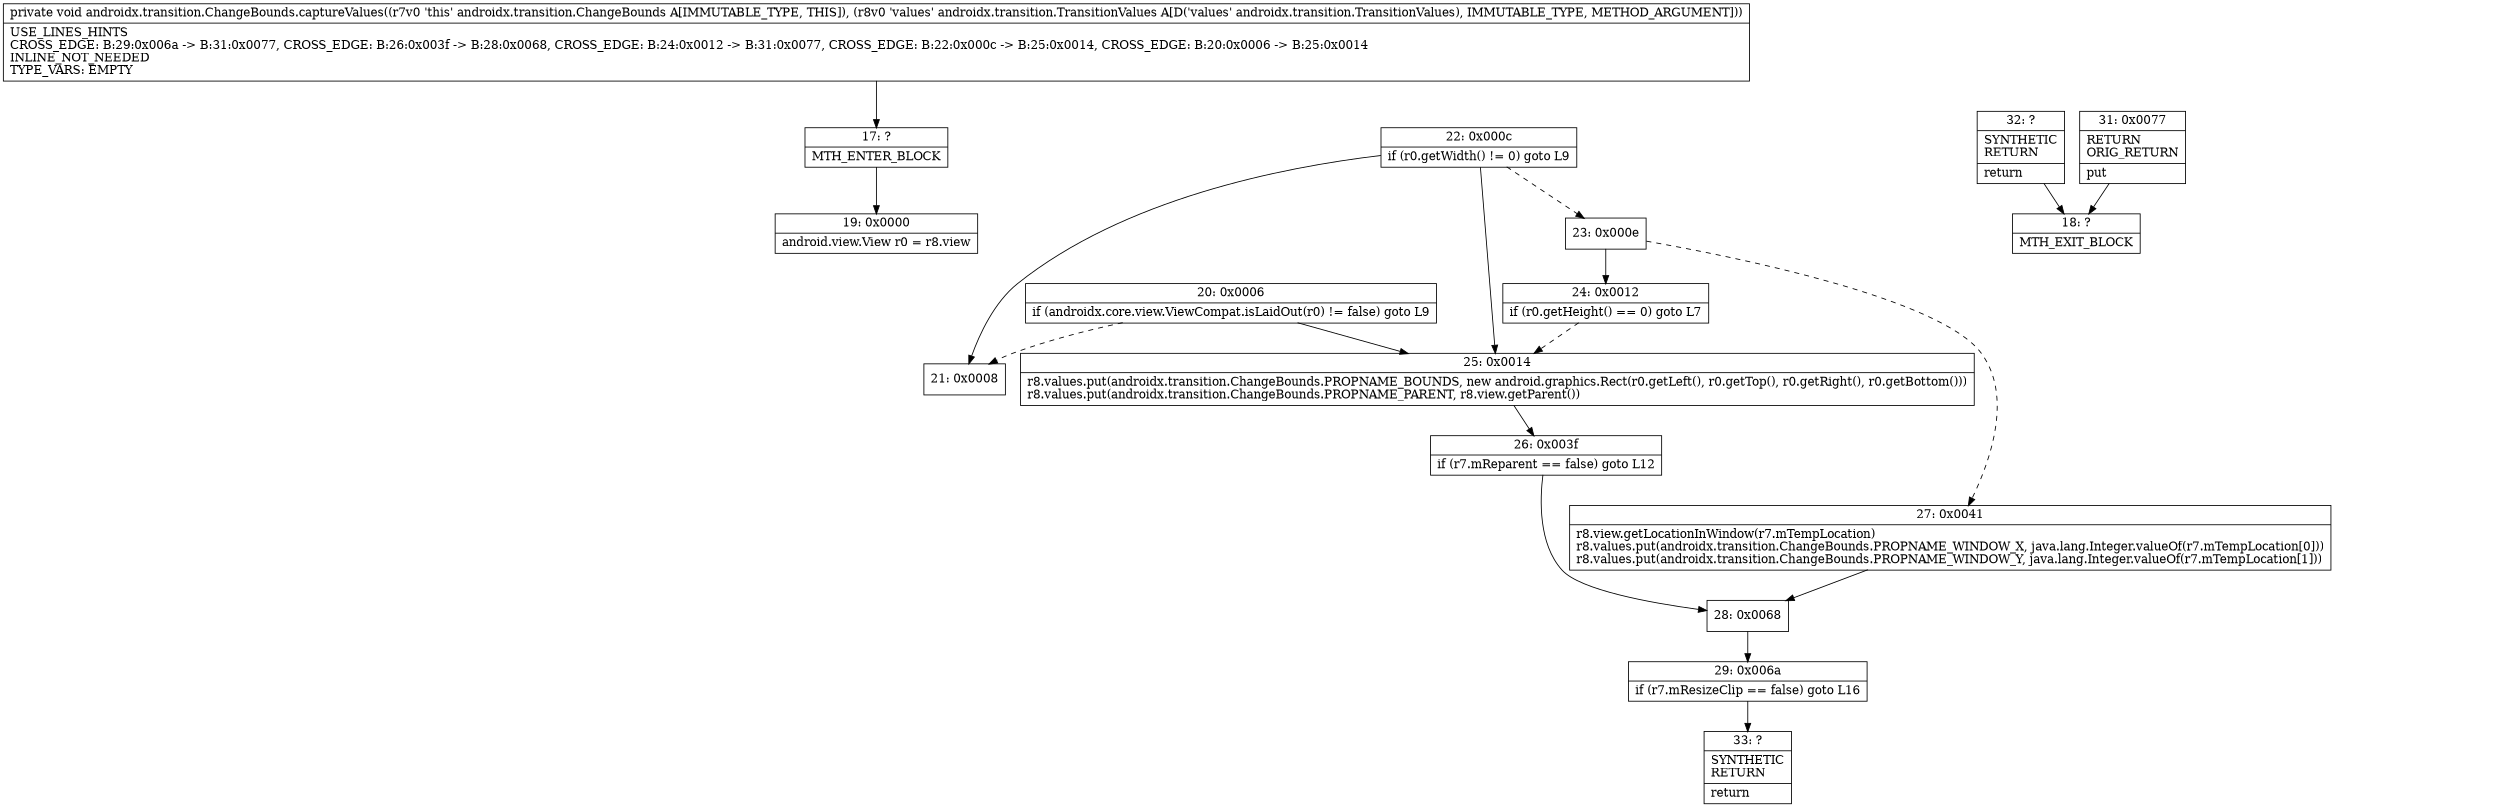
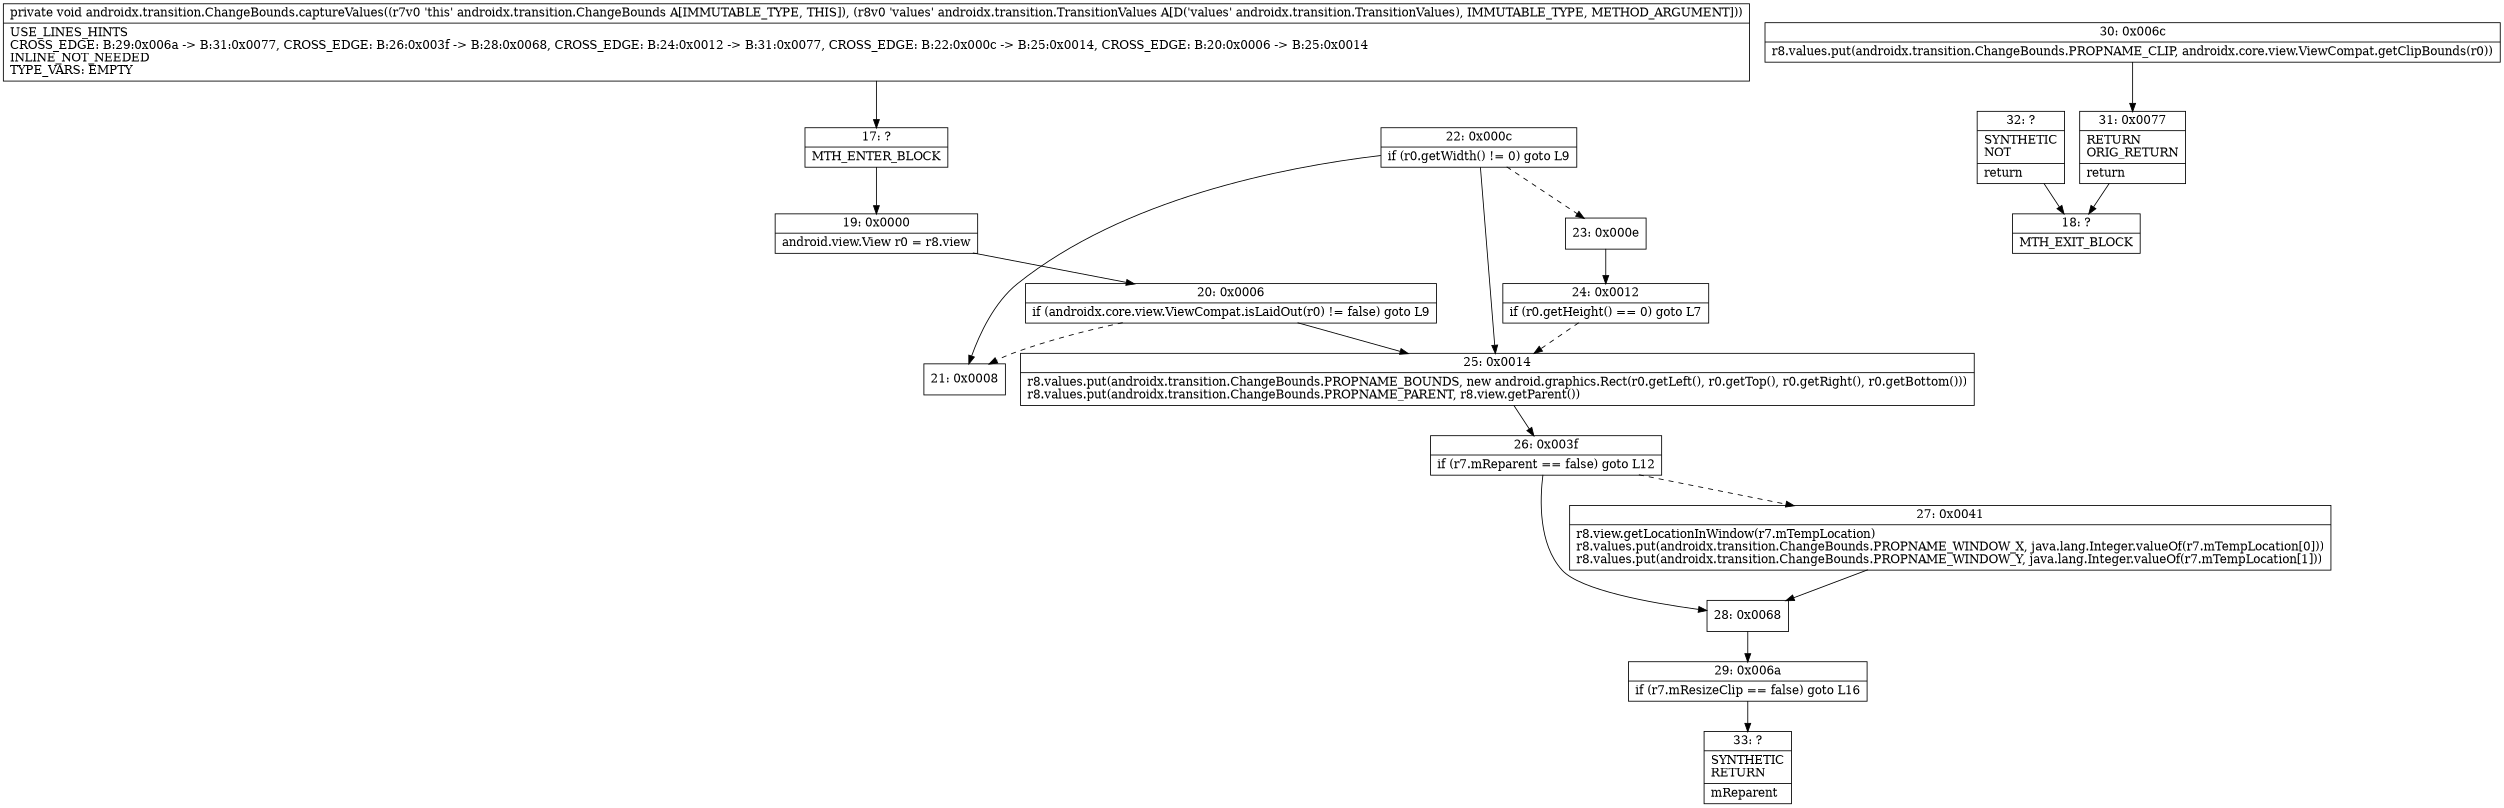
node "30: 0x006c": added
node "32: ?": text "RETURN" -> "NOT"
node "31: 0x0077": text "put" -> "return"
edge "19: 0x0000" -> "20: 0x0006": added
edge "23: 0x000e" -> "27: 0x0041": now "26: 0x003f" -> "27: 0x0041"
node "33: ?": text "return" -> "mReparent"
